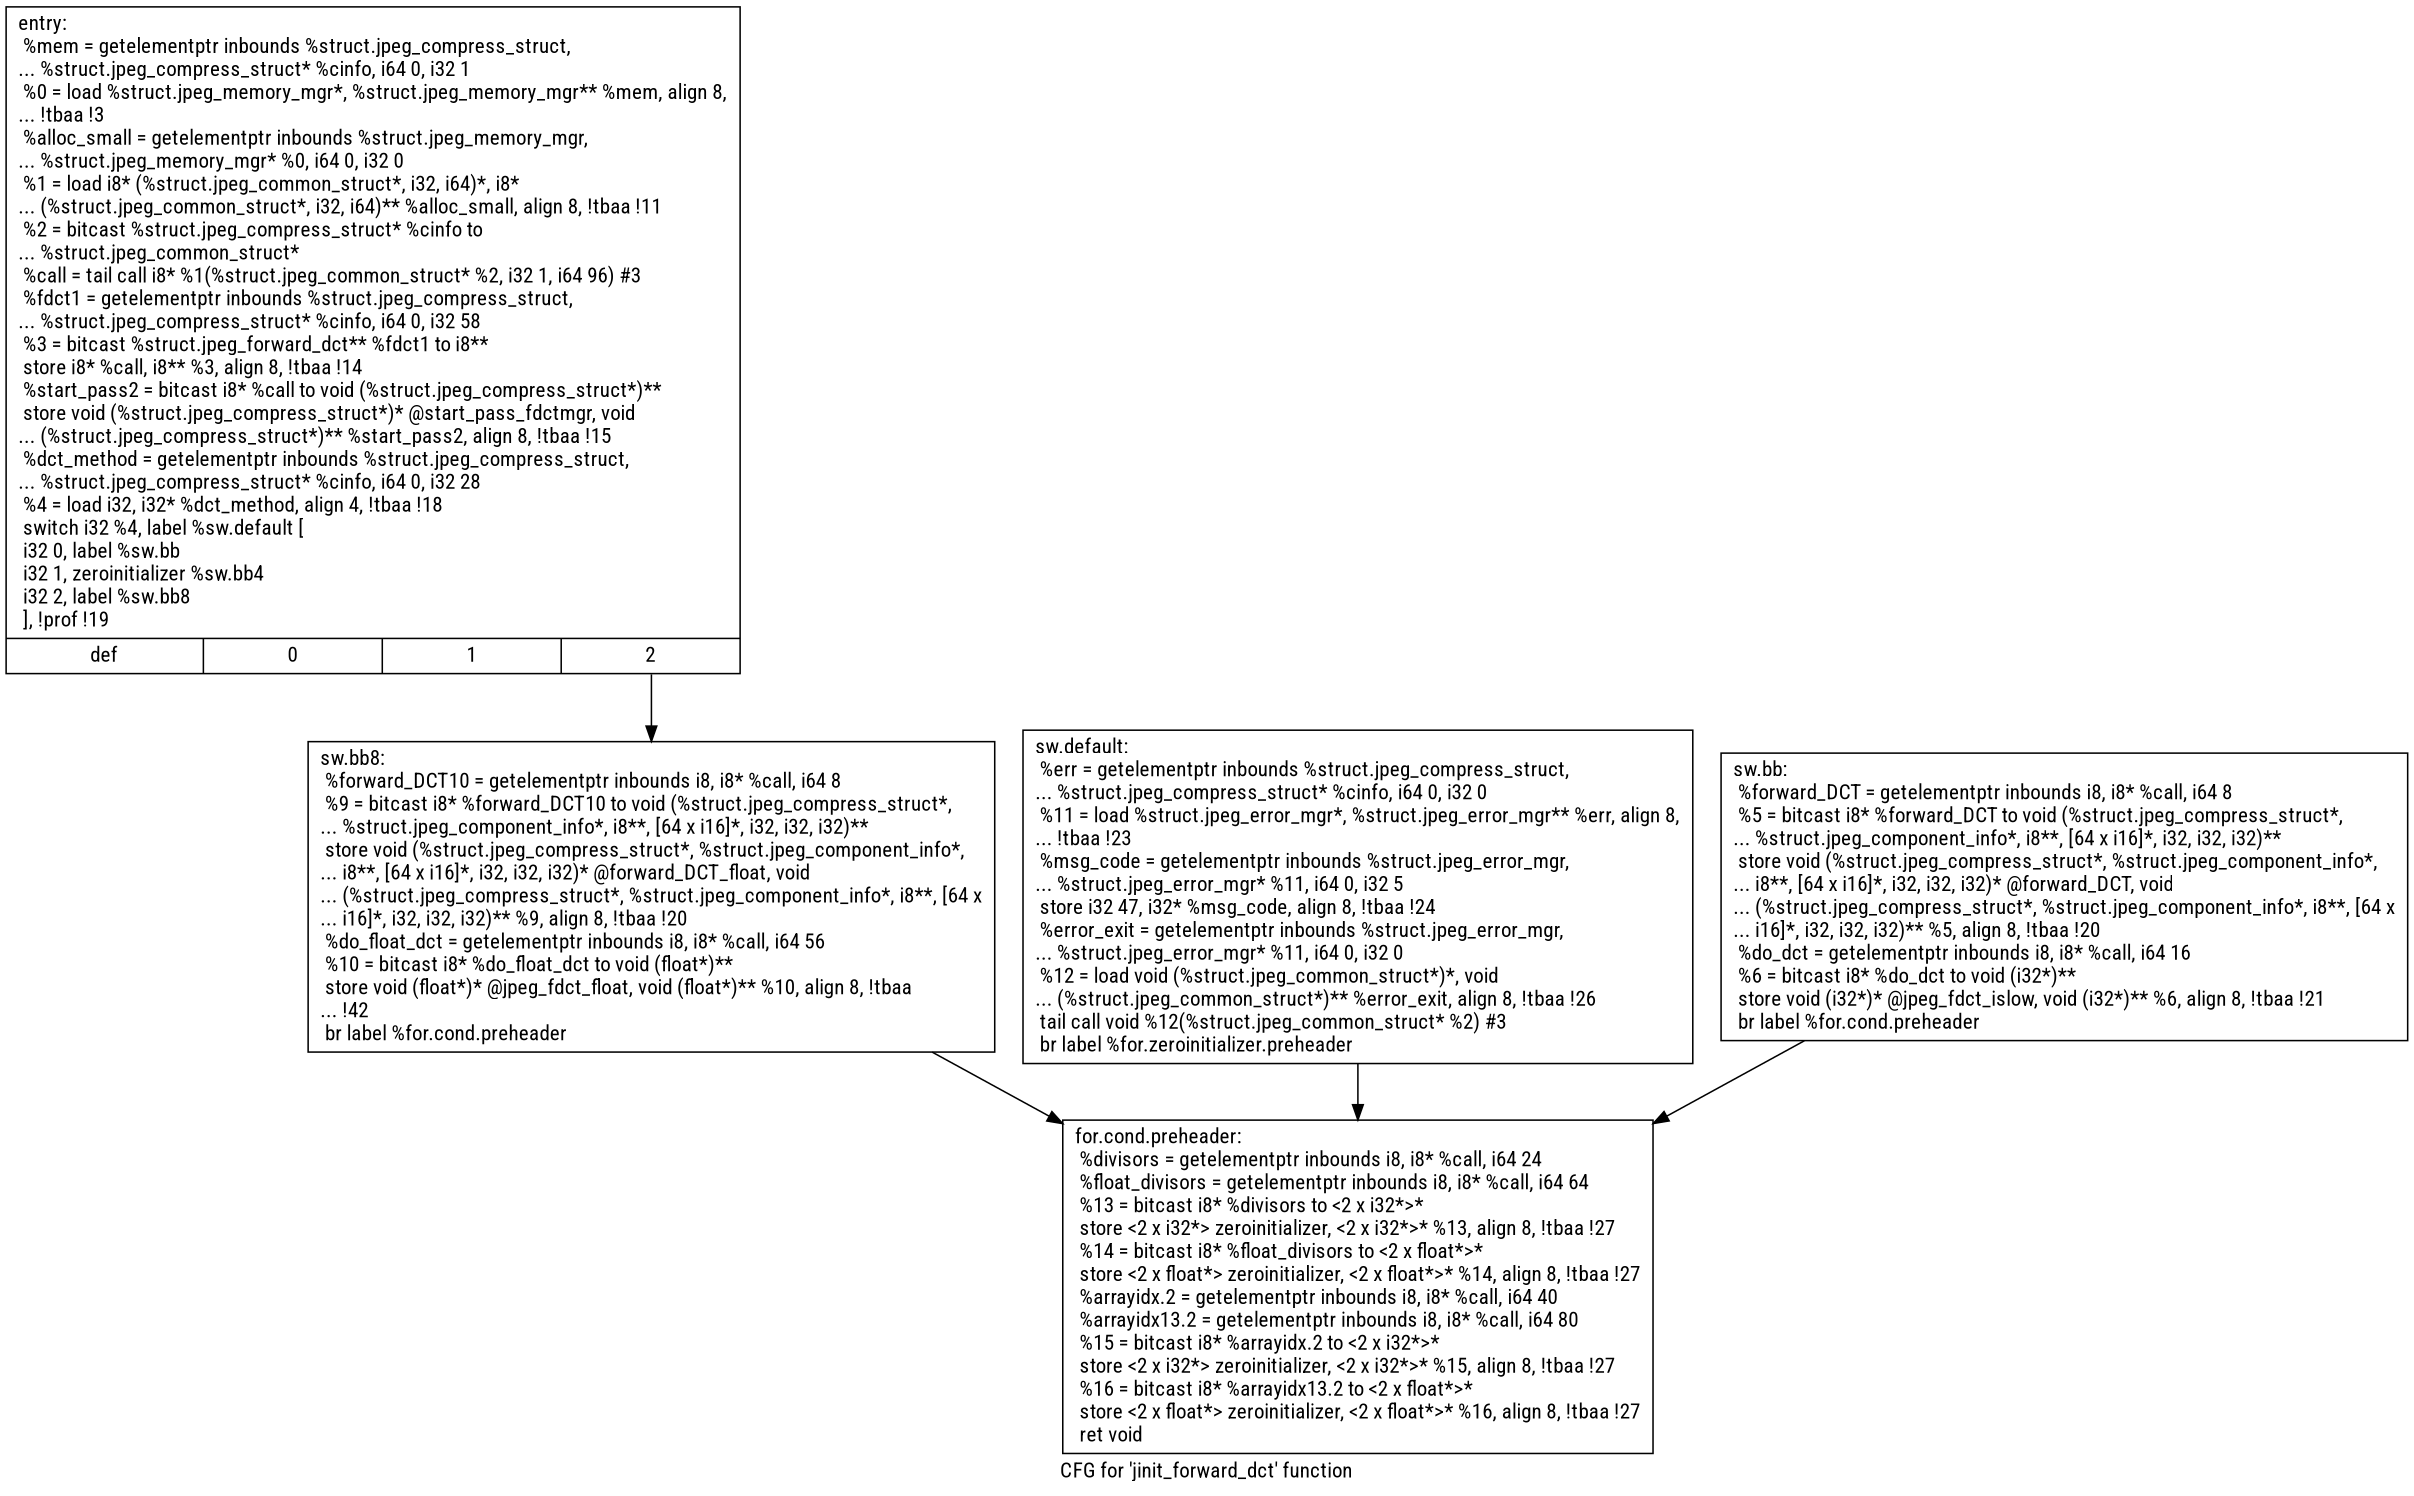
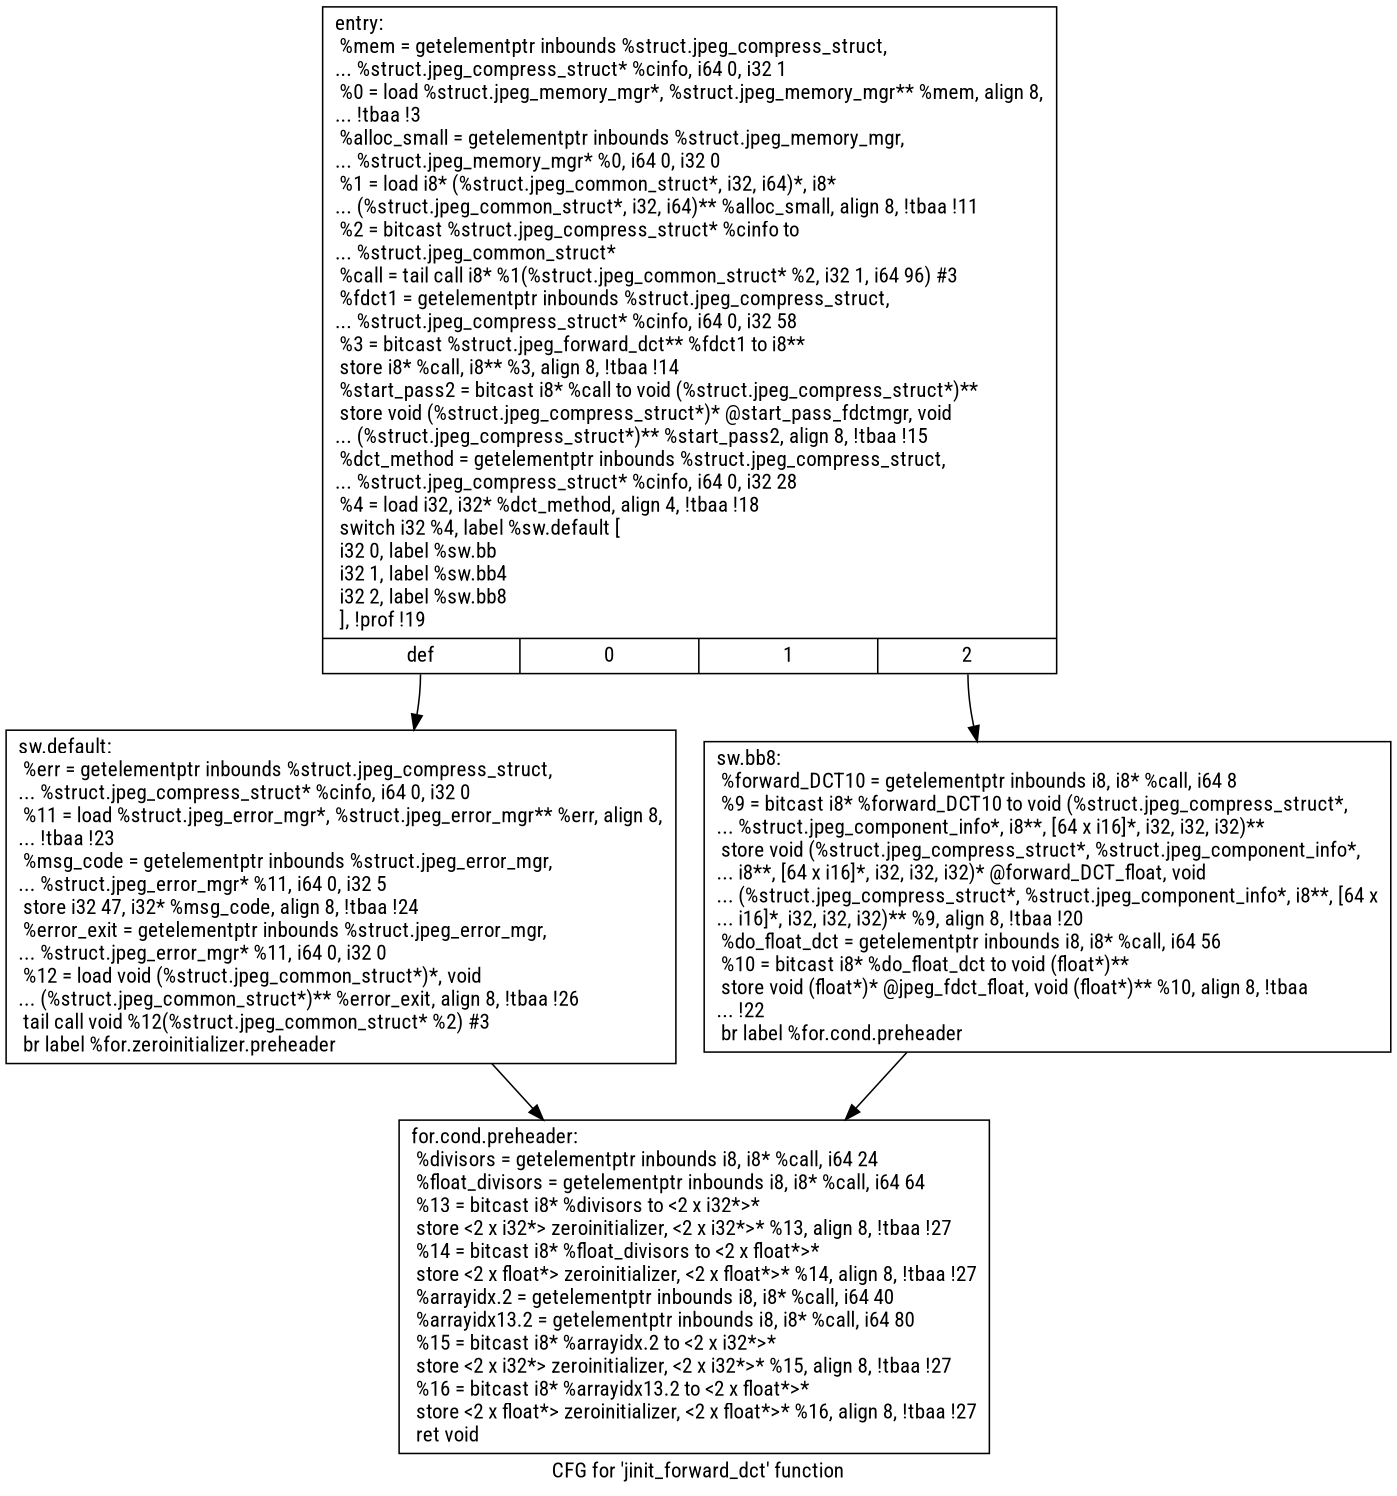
node "entry:": text "i32 1, zeroinitializer %sw.bb4" -> "i32 1, label %sw.bb4"
edge "entry:" -> "sw.default:": added
node "sw.bb:": removed
node "sw.bb8:": text "... !42" -> "... !22"
